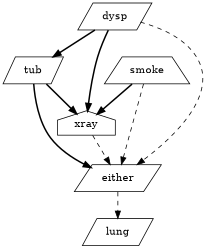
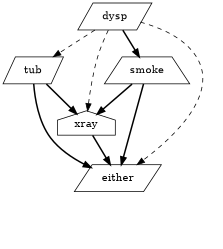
edge "dysp" -> "smoke": added
edge "dysp" -> "tub": style bold -> dashed
edge "dysp" -> "xray": style bold -> dashed
edge "smoke" -> "either": style dashed -> bold
edge "xray" -> "either": style dashed -> bold
node "lung": removed
